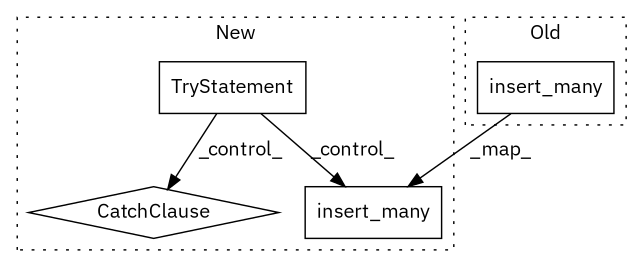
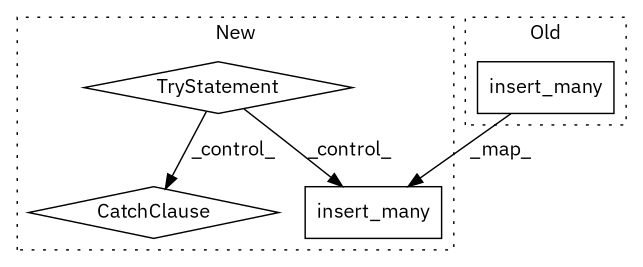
node "TryStatement": shape box -> diamond
